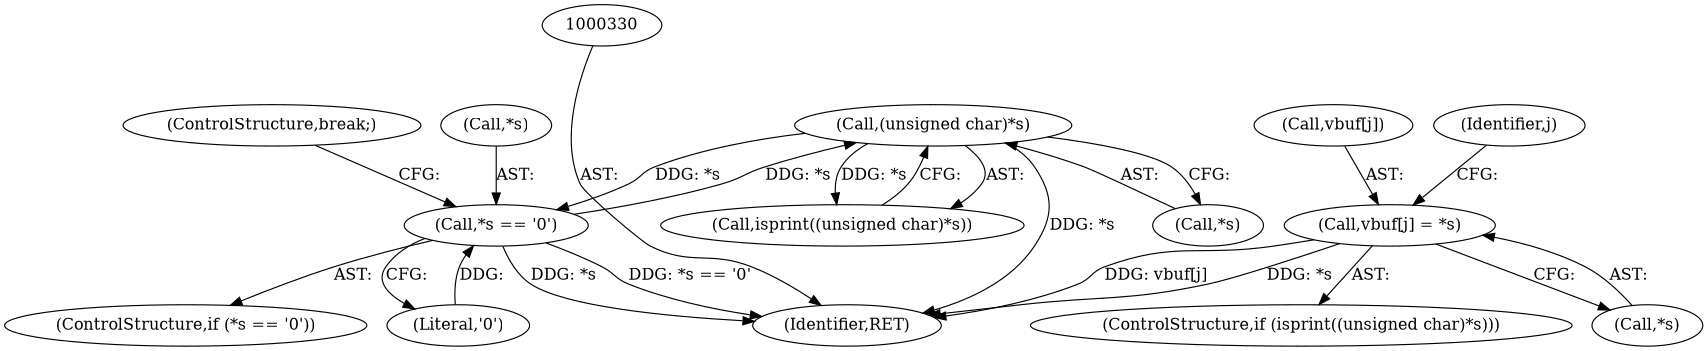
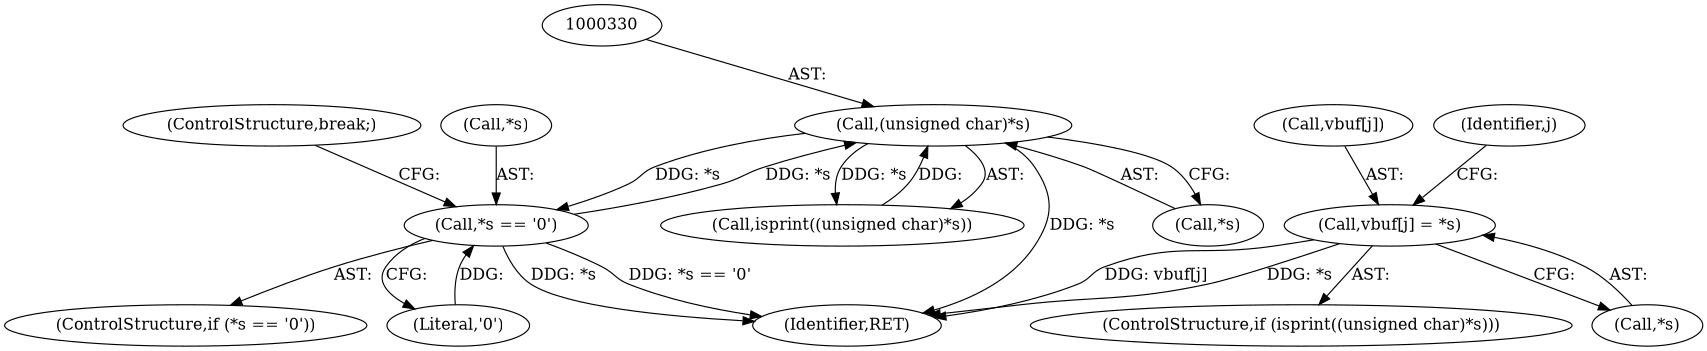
edge "(Call,isprint((unsigned char)*s))" -> "(Call,(unsigned char)*s)": label "CFG: " -> "DDG: "
edge "1000330" -> "(Identifier,RET)": now "1000330" -> "(Call,(unsigned char)*s)"
